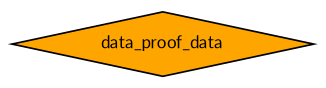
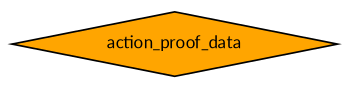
node "data_proof_data": label "data_proof_data" -> "action_proof_data"
